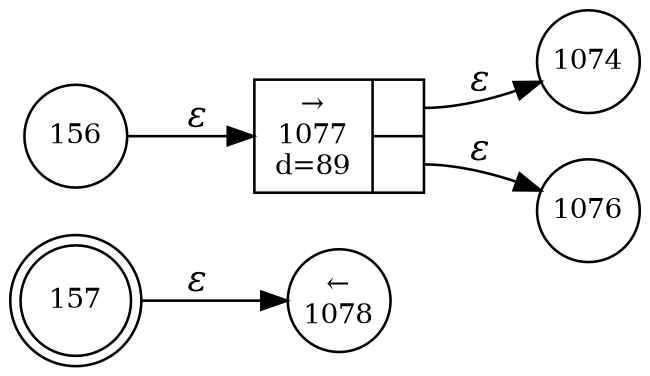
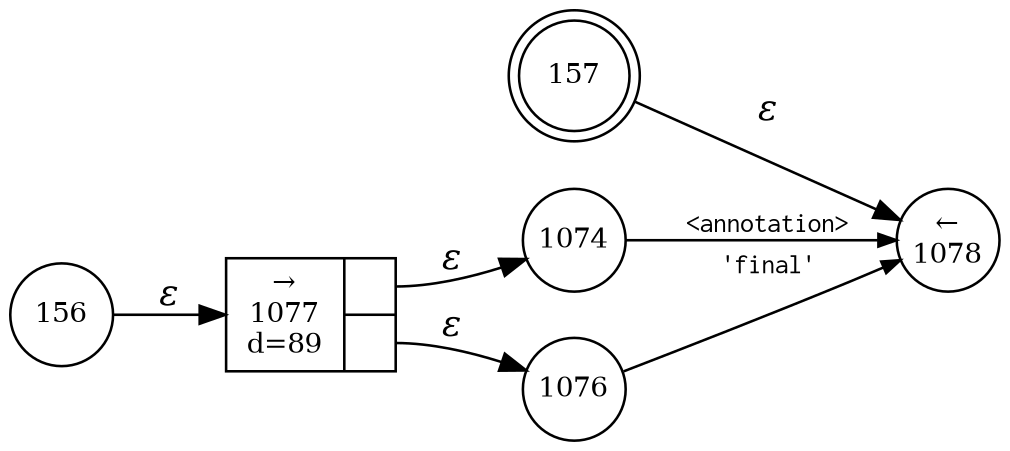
edge "1074" -> "← 1078": added, label "<annotation>"
edge "1076" -> "← 1078": added, label "'final'"
